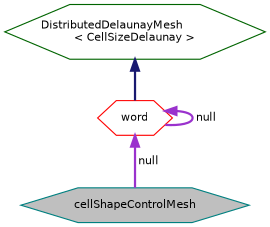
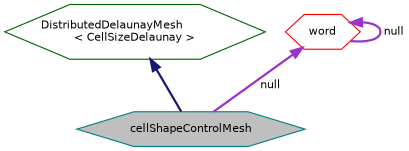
edge "word" -> "DistributedDelaunayMesh < CellSizeDelaunay >": now "cellShapeControlMesh" -> "DistributedDelaunayMesh < CellSizeDelaunay >"
